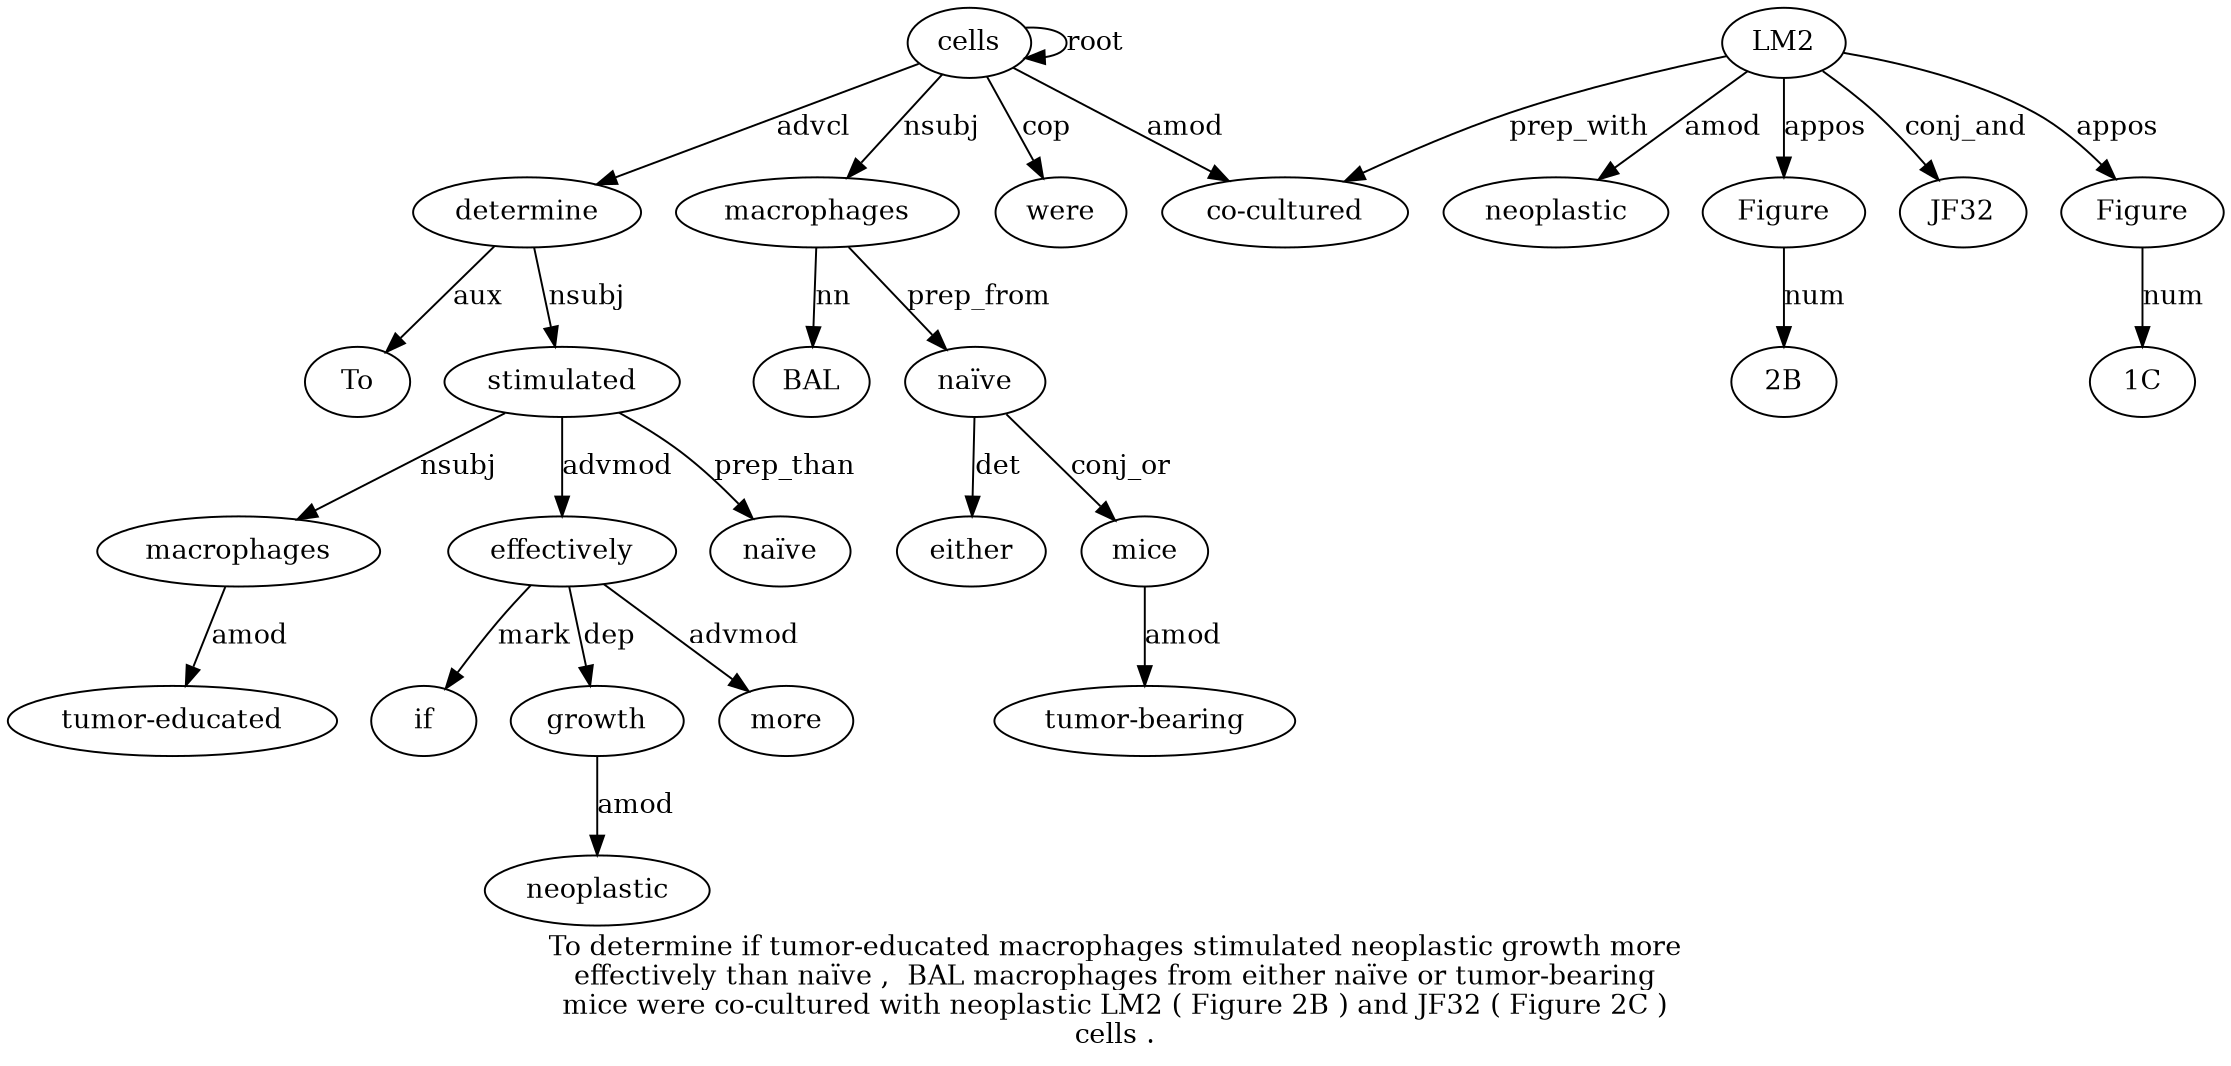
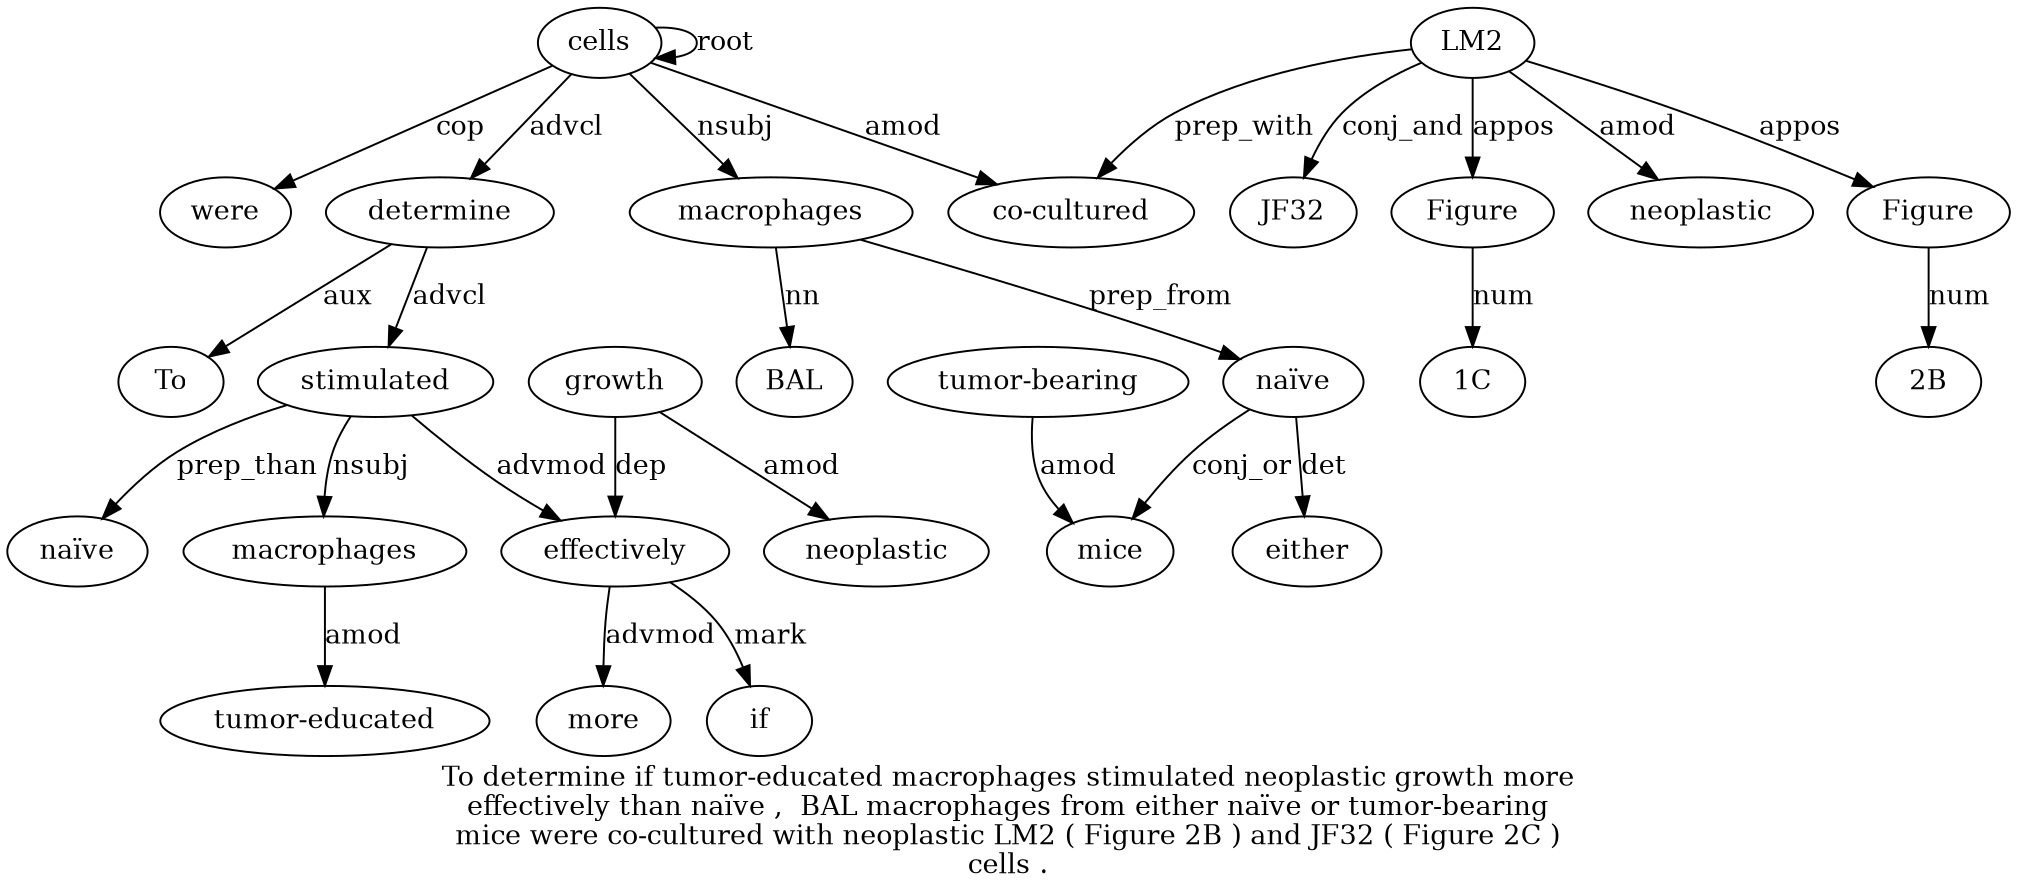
edge "determine" -> "stimulated": label "nsubj" -> "advcl"
edge "effectively" -> "growth": reversed
edge "mice" -> "tumor-bearing": reversed
